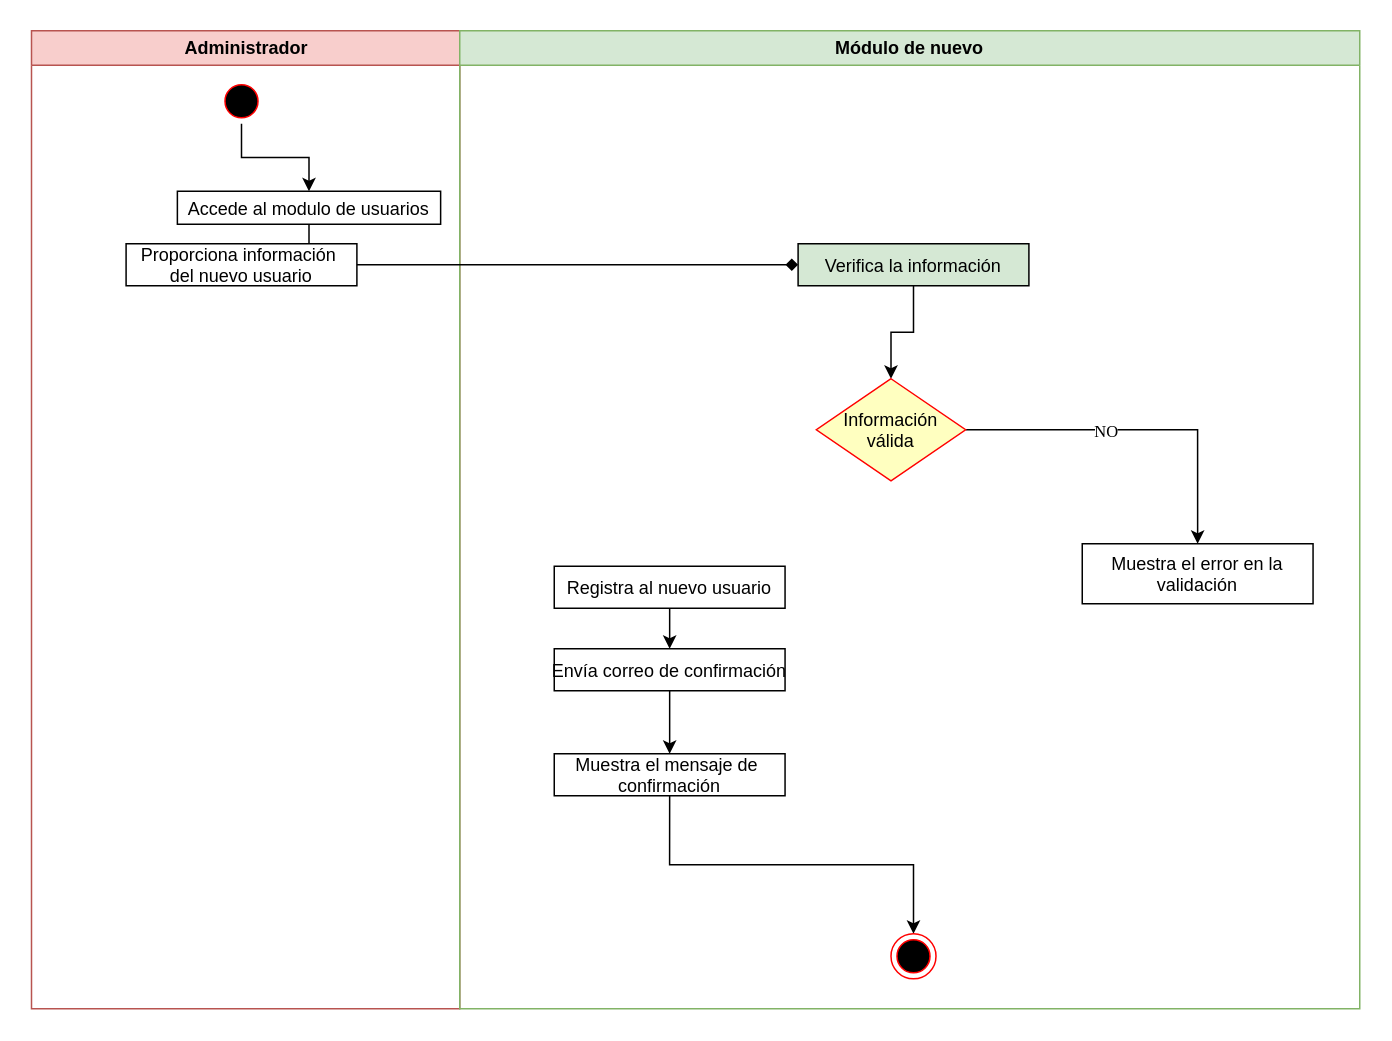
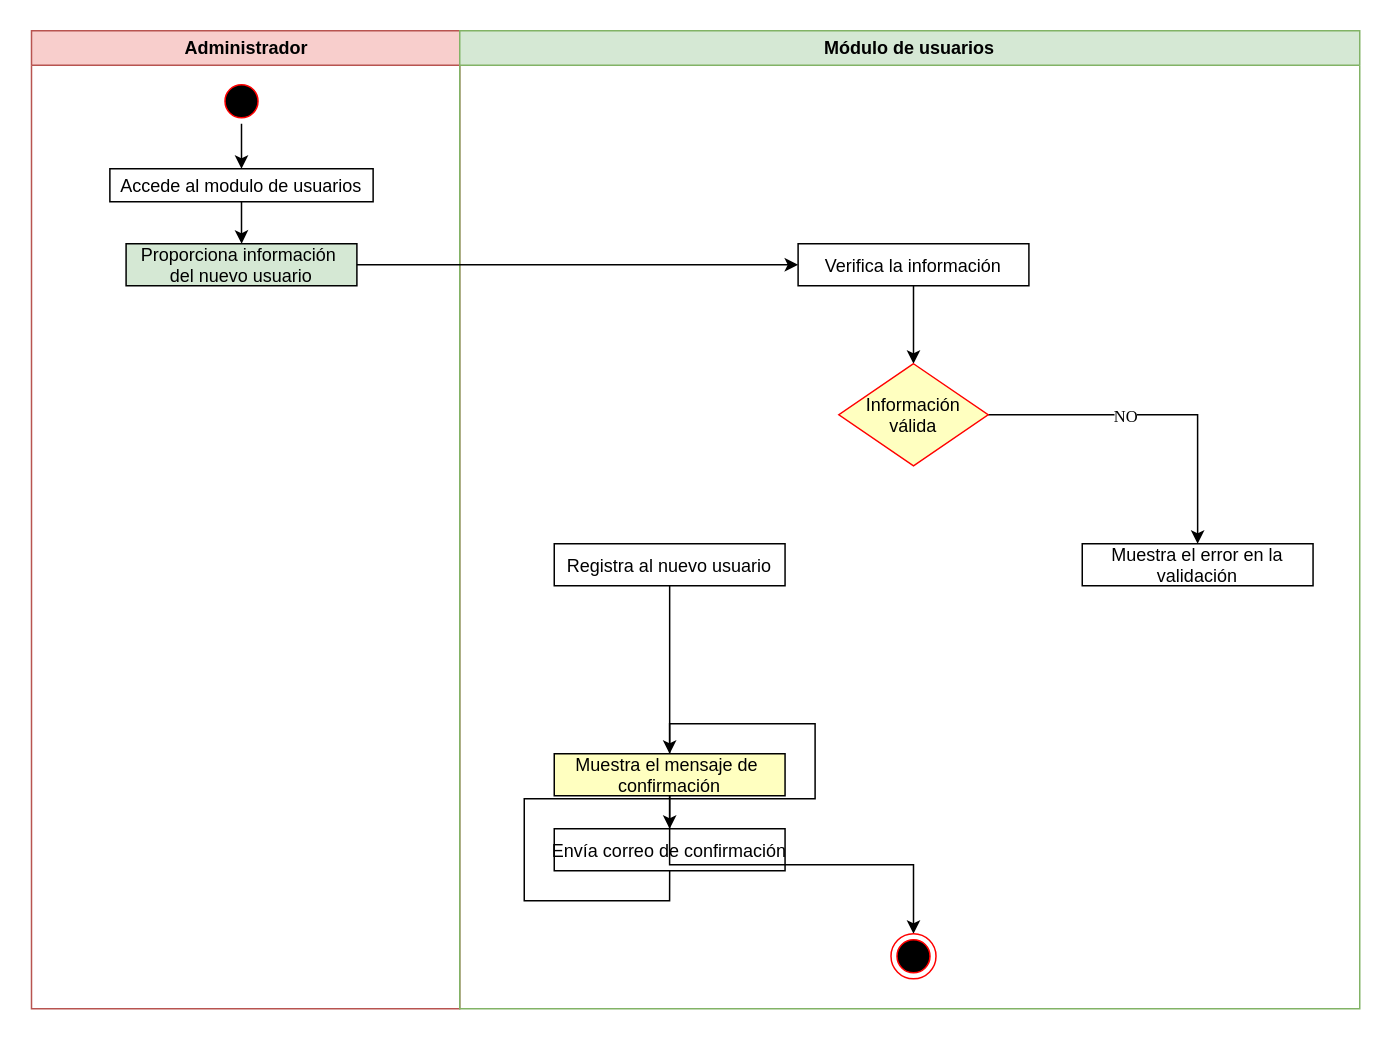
node "Módulo de nuevo": label "Módulo de nuevo" -> "Módulo de usuarios"
node "Accede al modulo de usuarios": moved (309, 208) -> (242, 185)
node "Proporciona información del nuevo usuario": fillcolor #ffffff -> #d5e8d4
edge "Proporciona información del nuevo usuario" -> "Verifica la información": arrowhead diamond -> classic
node "Verifica la información": fillcolor #d5e8d4 -> #ffffff
node "Información válida": moved (891, 430) -> (914, 415)
node "Muestra el error en la validación": size 231x60 -> 231x42
node "Registra al nuevo usuario": moved (670, 587) -> (670, 565)
node "Envía correo de confirmación": moved (670, 670) -> (670, 850)
node "Muestra el mensaje de confirmación": fillcolor #ffffff -> #ffffc0
